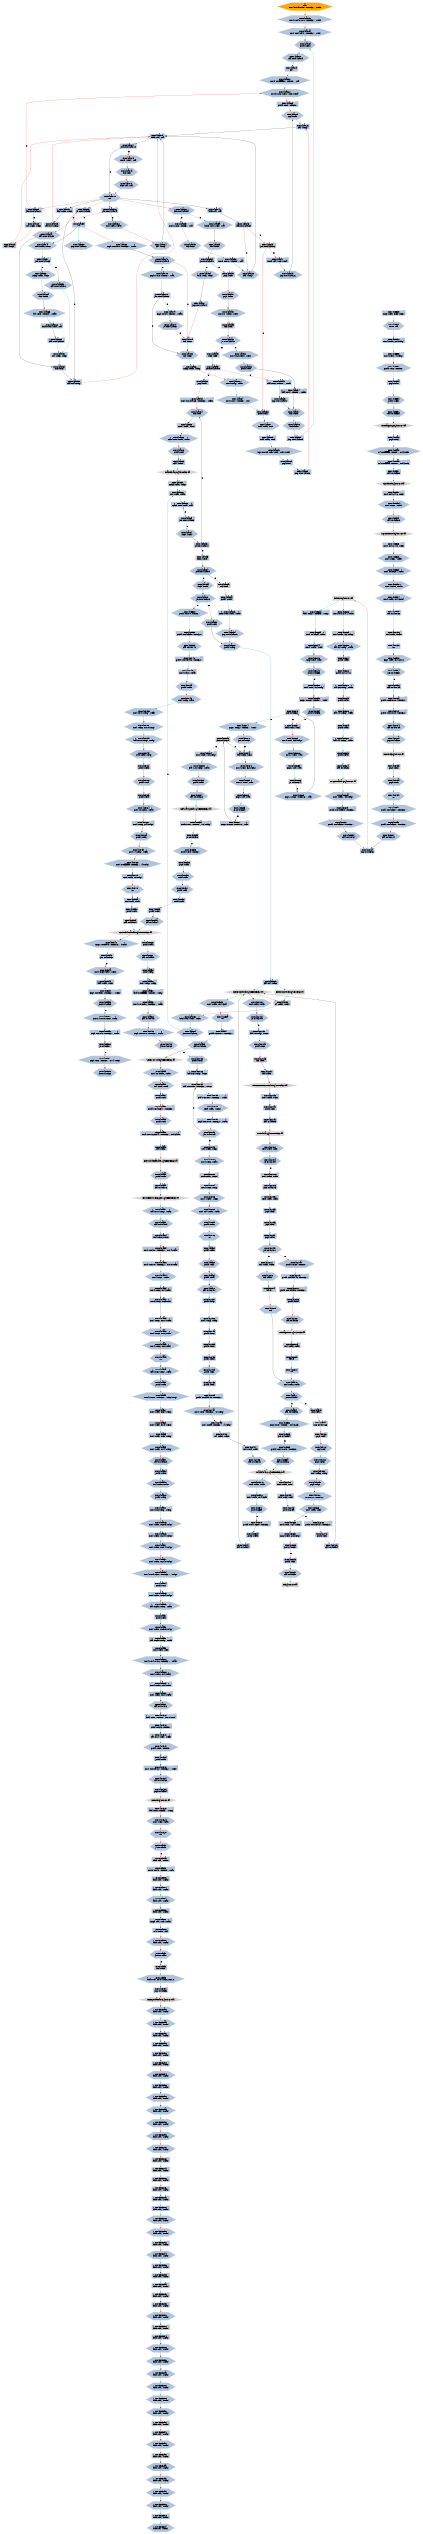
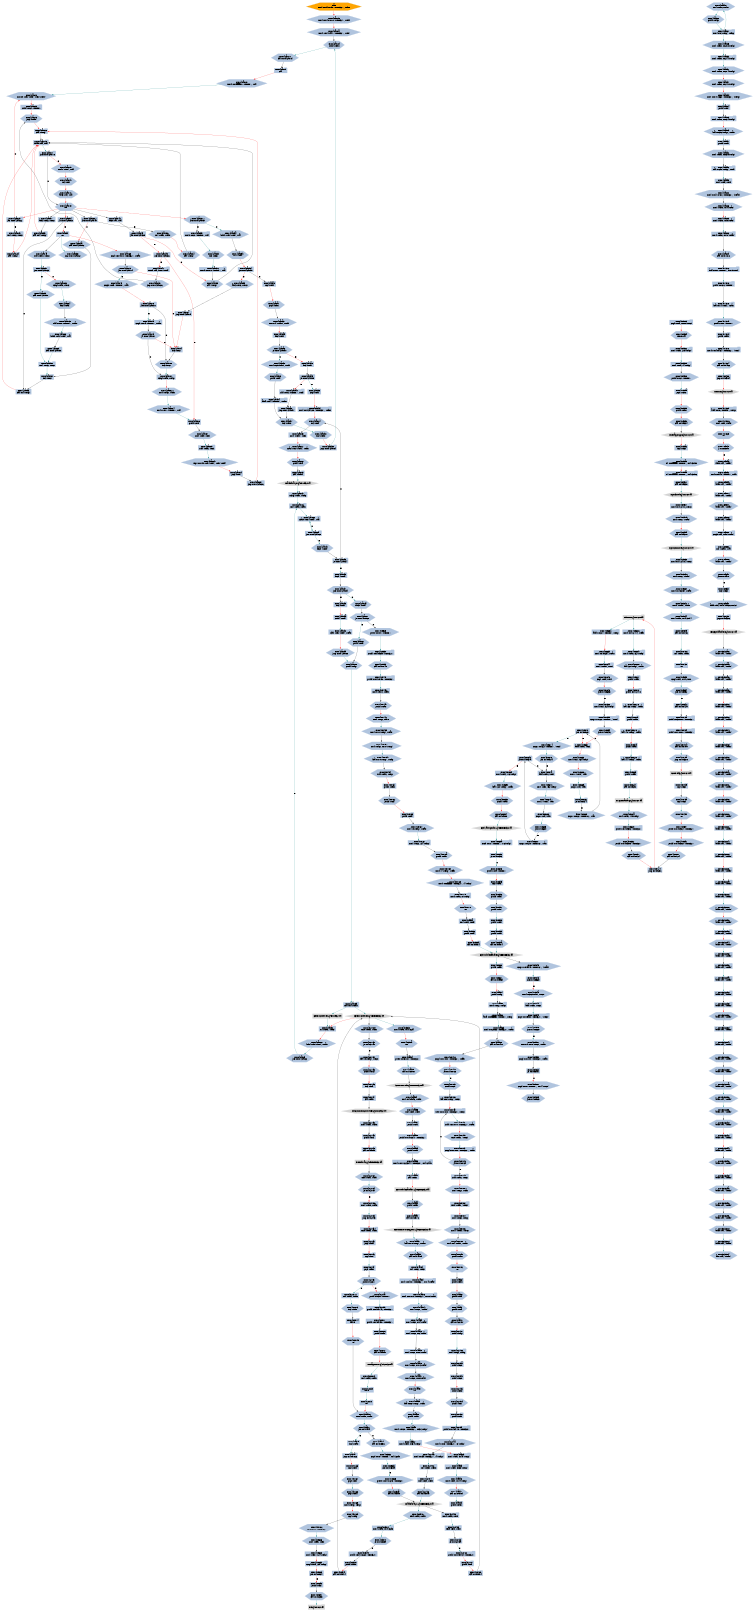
edge "0x0042a07d ja 0x0042a081" -> "0x0042a081 xchgl %eax, %ebp": added, label "T"
edge "0x0040abbd pushl %ebx" -> "0x0040abbe xorl %ebx, %ebx": now "0x0040abc1 movl 0xc(%esp), %ebp" -> "0x0040abbe xorl %ebx, %ebx"
